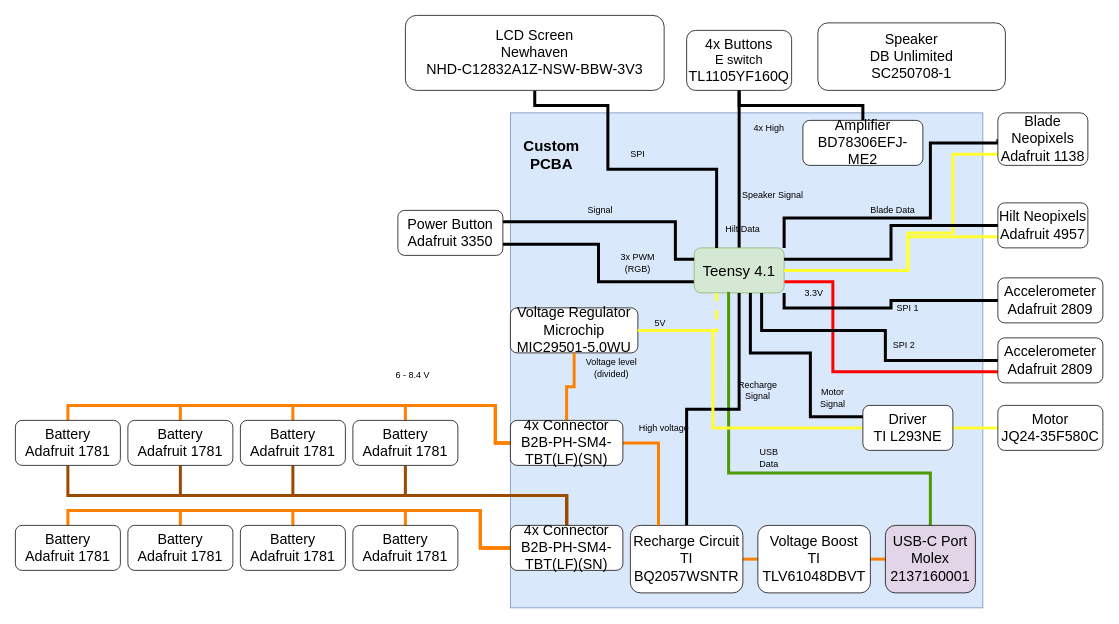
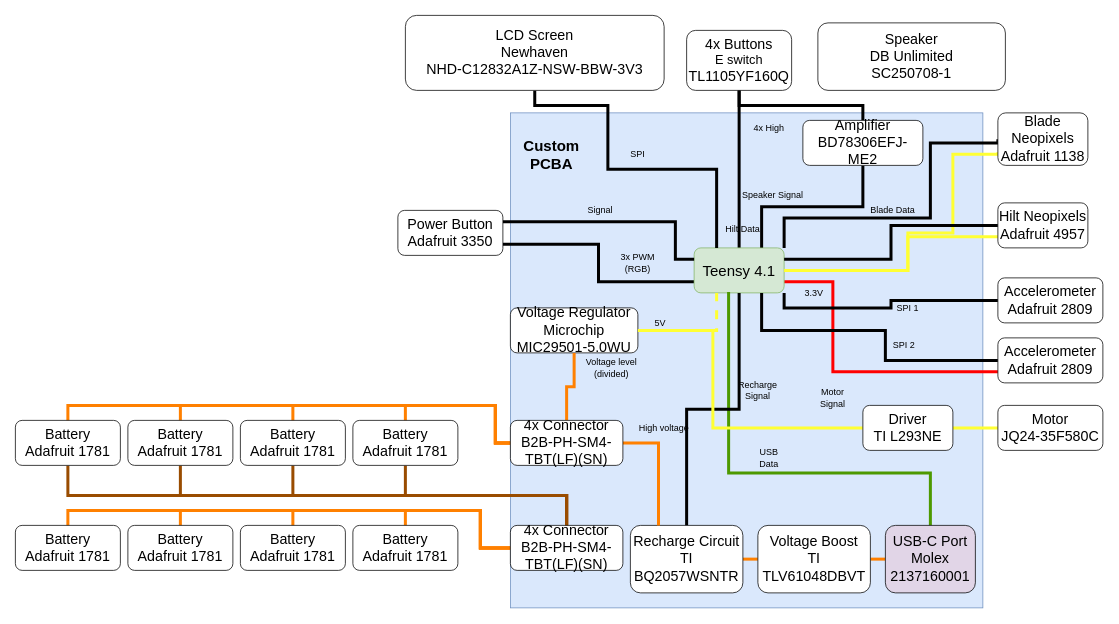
edge "Amplifier BD78306EFJ-ME2" -- "Teensy 4.1": added
edge "Teensy 4.1" -- "Driver TI L293NE": removed
node "6 - 8.4 V": removed
